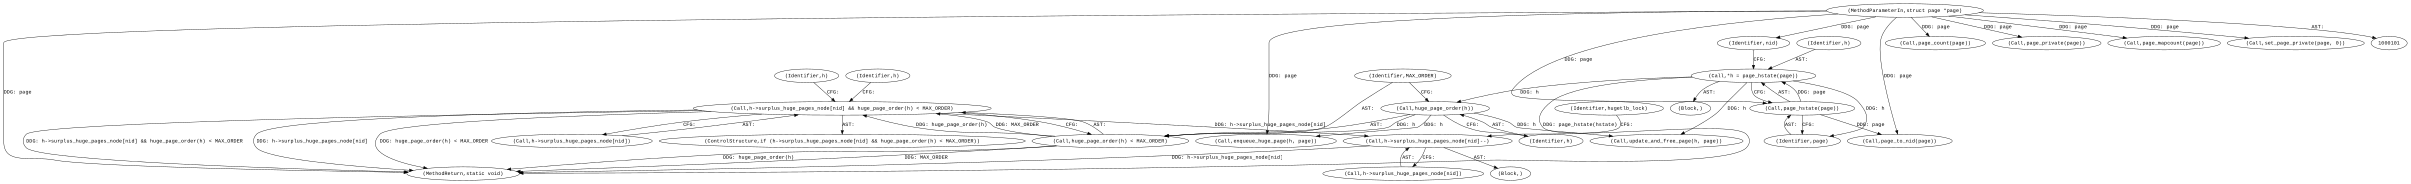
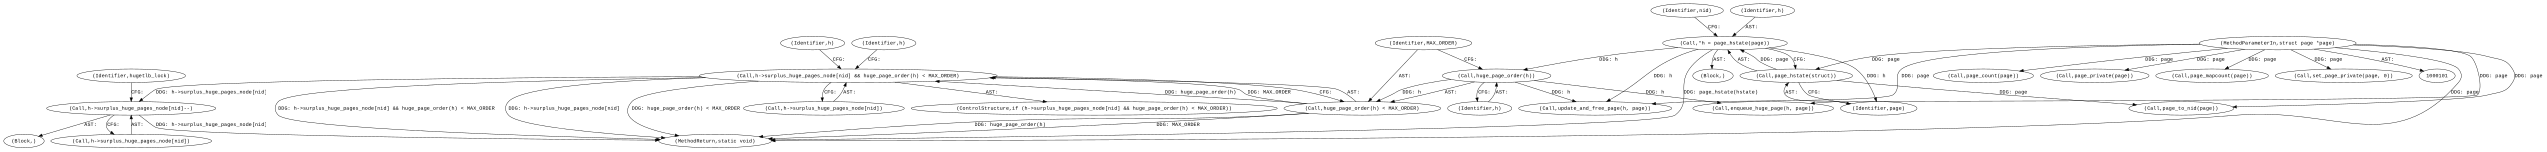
edge "(MethodParameterIn,struct page *page)" -> "(Identifier,nid)": now "(MethodParameterIn,struct page *page)" -> "(Call,update_and_free_page(h, page))"
node "(Call,page_hstate(page))": label "(Call,page_hstate(page))" -> "(Call,page_hstate(struct))"
